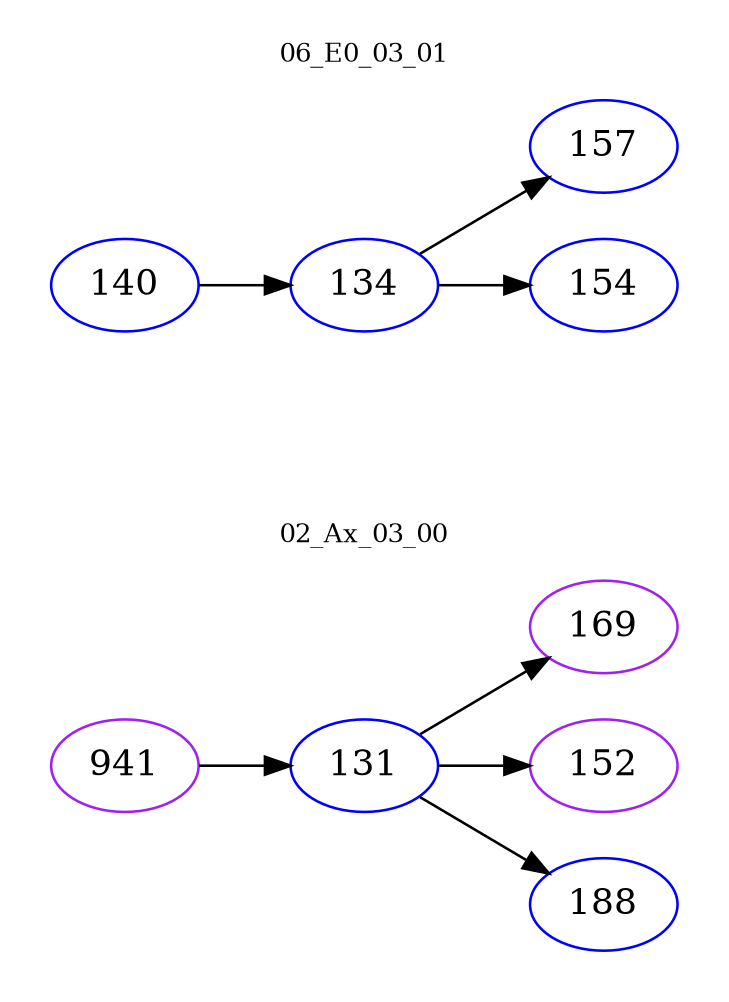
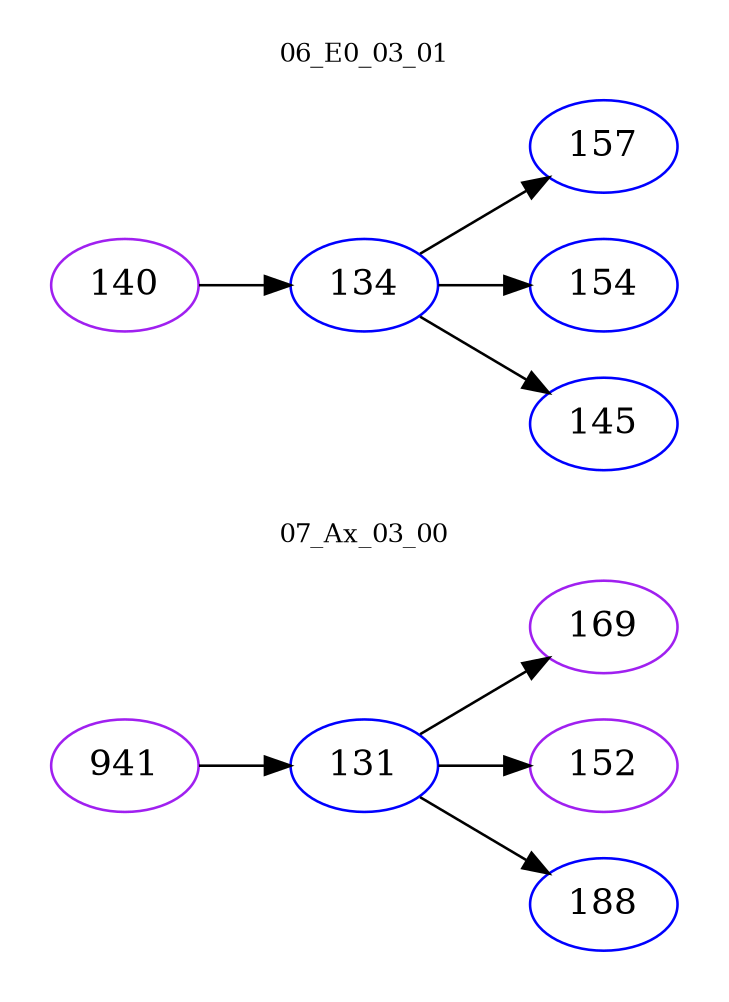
node "140": color blue -> purple
node "145": added
cluster "02_Ax_03_00": label "02_Ax_03_00" -> "07_Ax_03_00"
